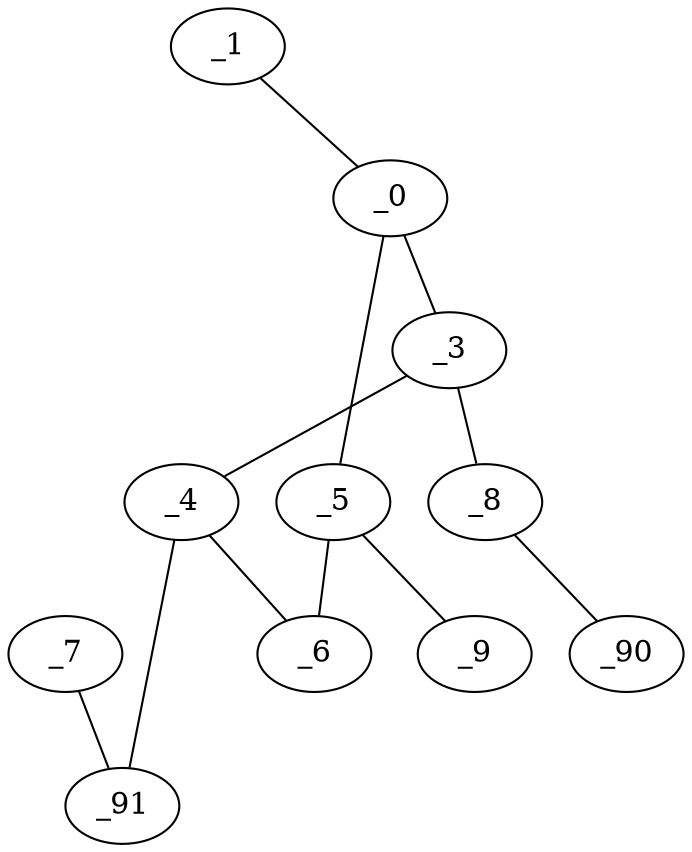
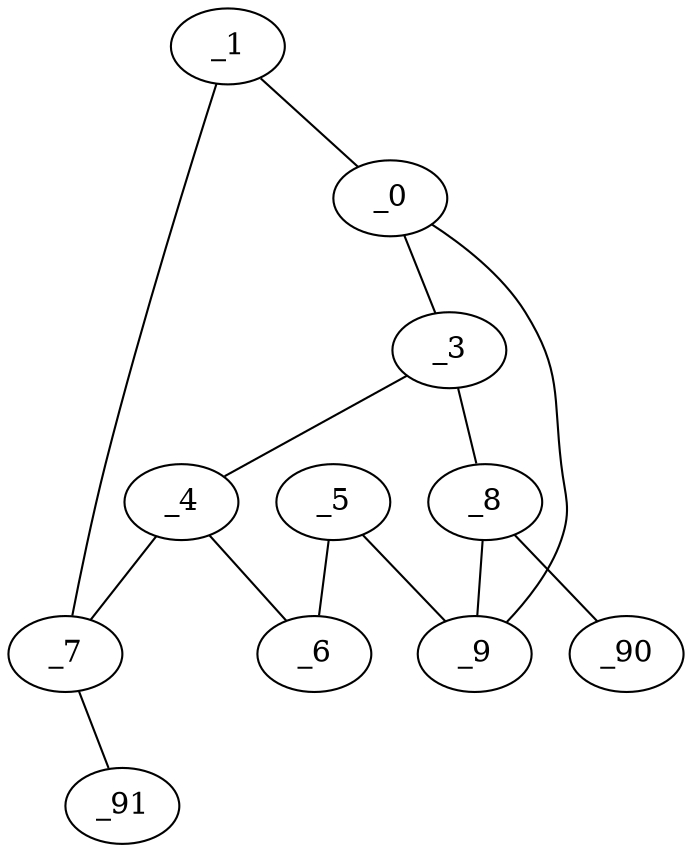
edge "_1" -- "_7": added
edge "_0" -- "_5": now "_0" -- "_9"
edge "_8" -- "_9": added
edge "_4" -- "_91": now "_4" -- "_7"
